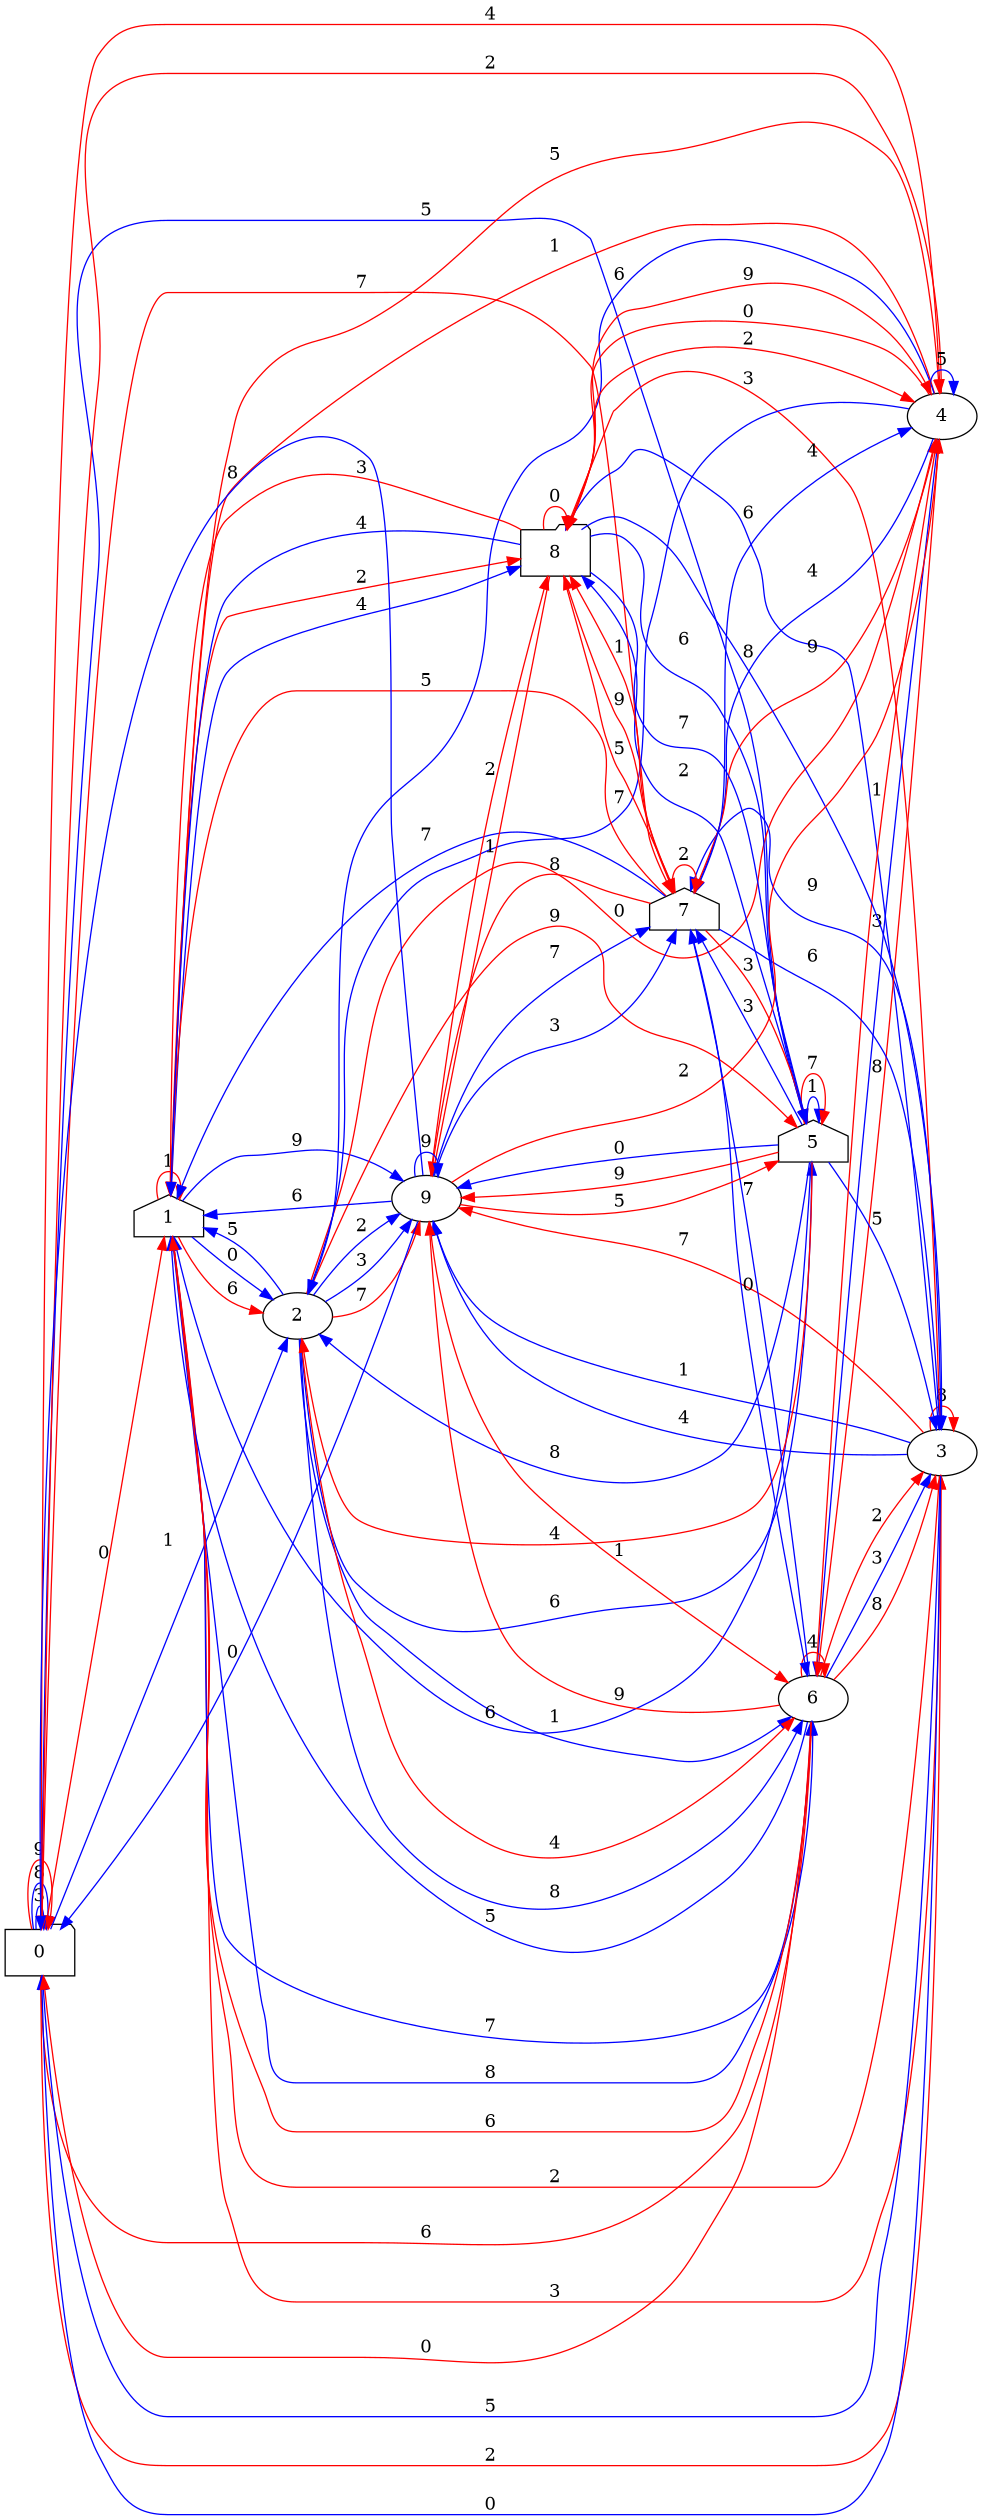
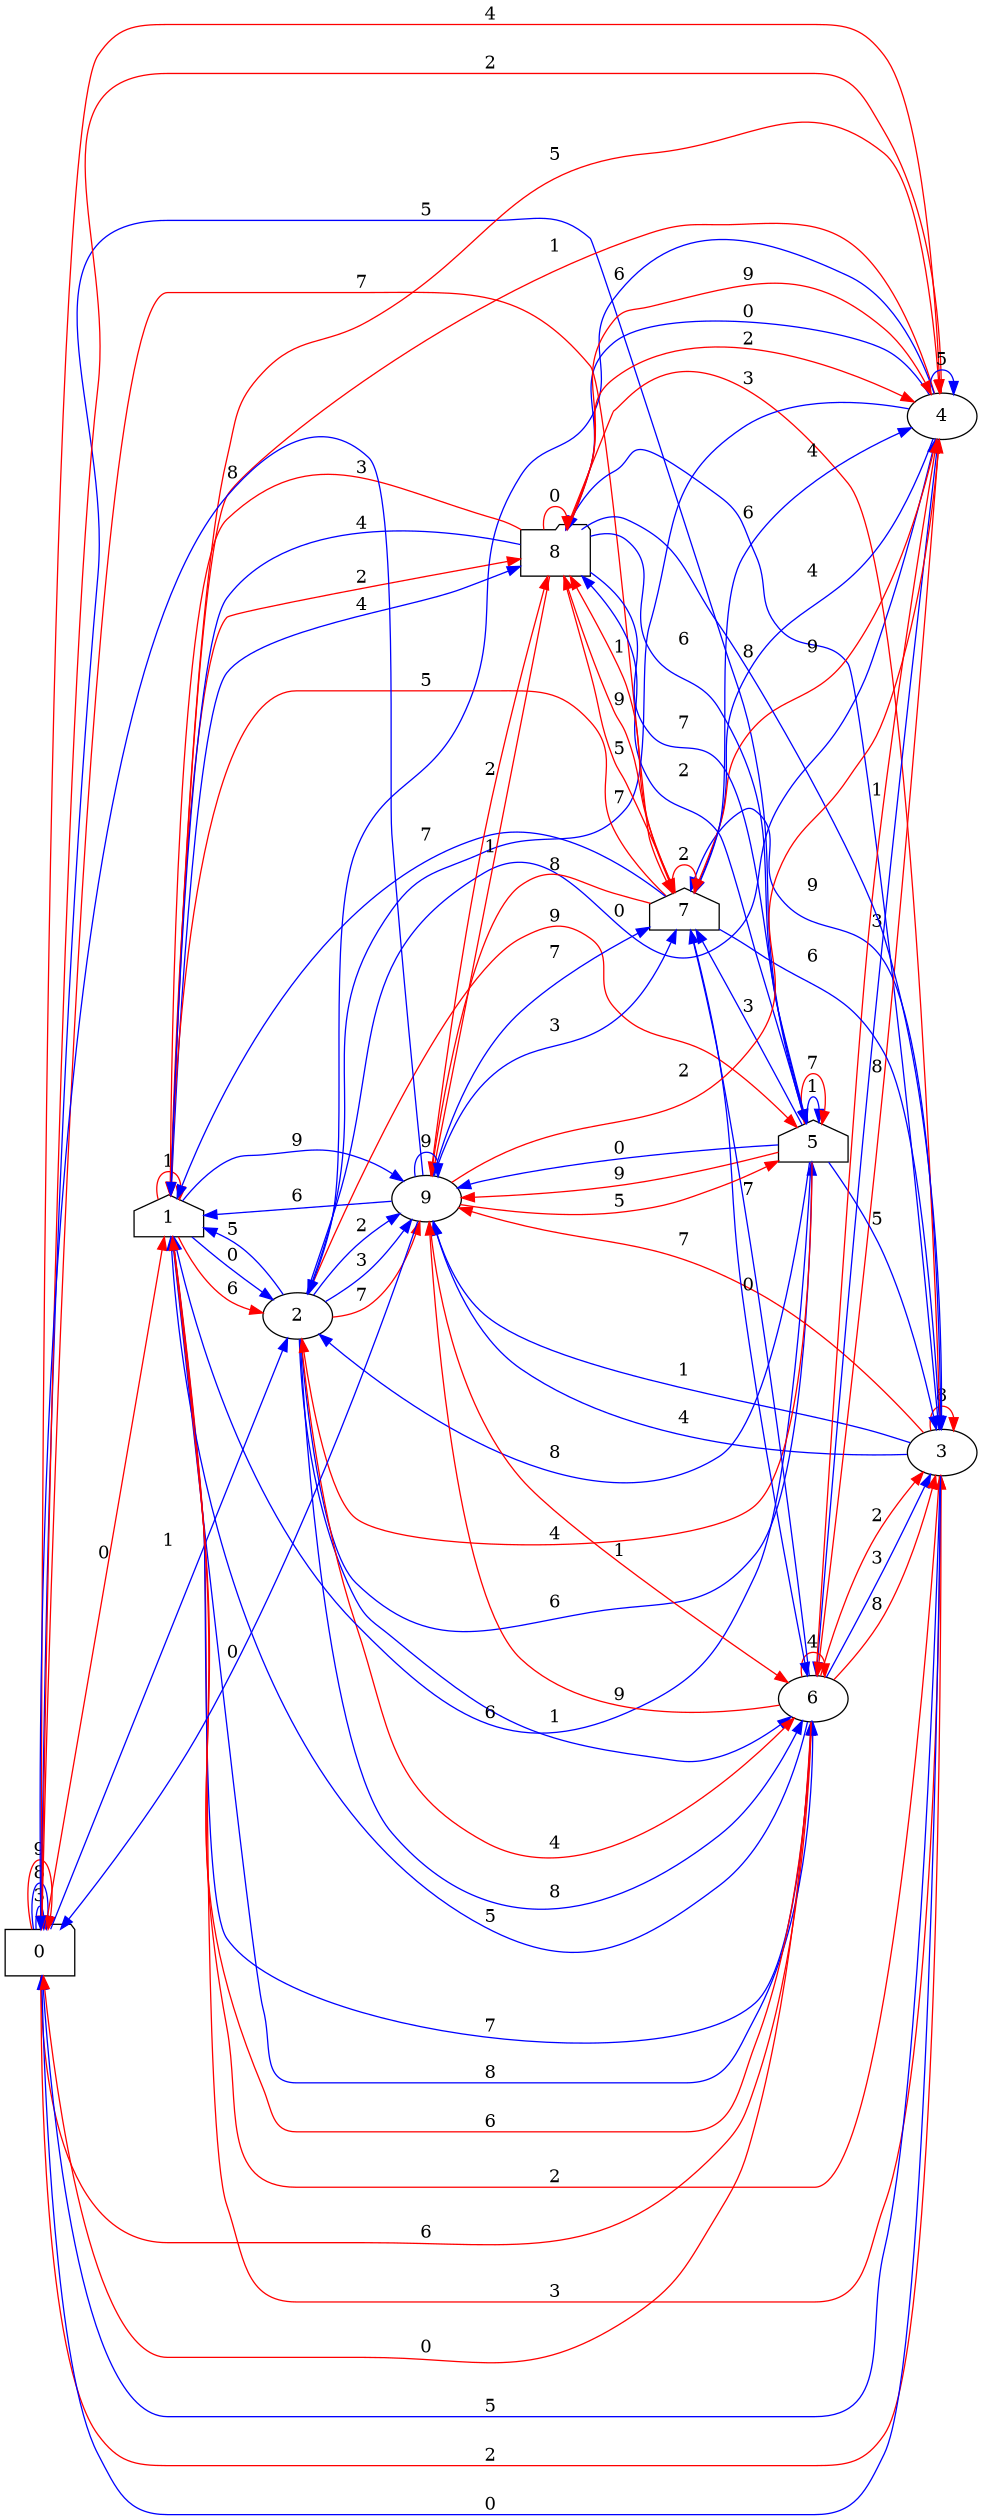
edge "4" -> "8": color red -> blue
edge "2" -> "4": color red -> blue
edge "7" -> "5": removed, label "3"
